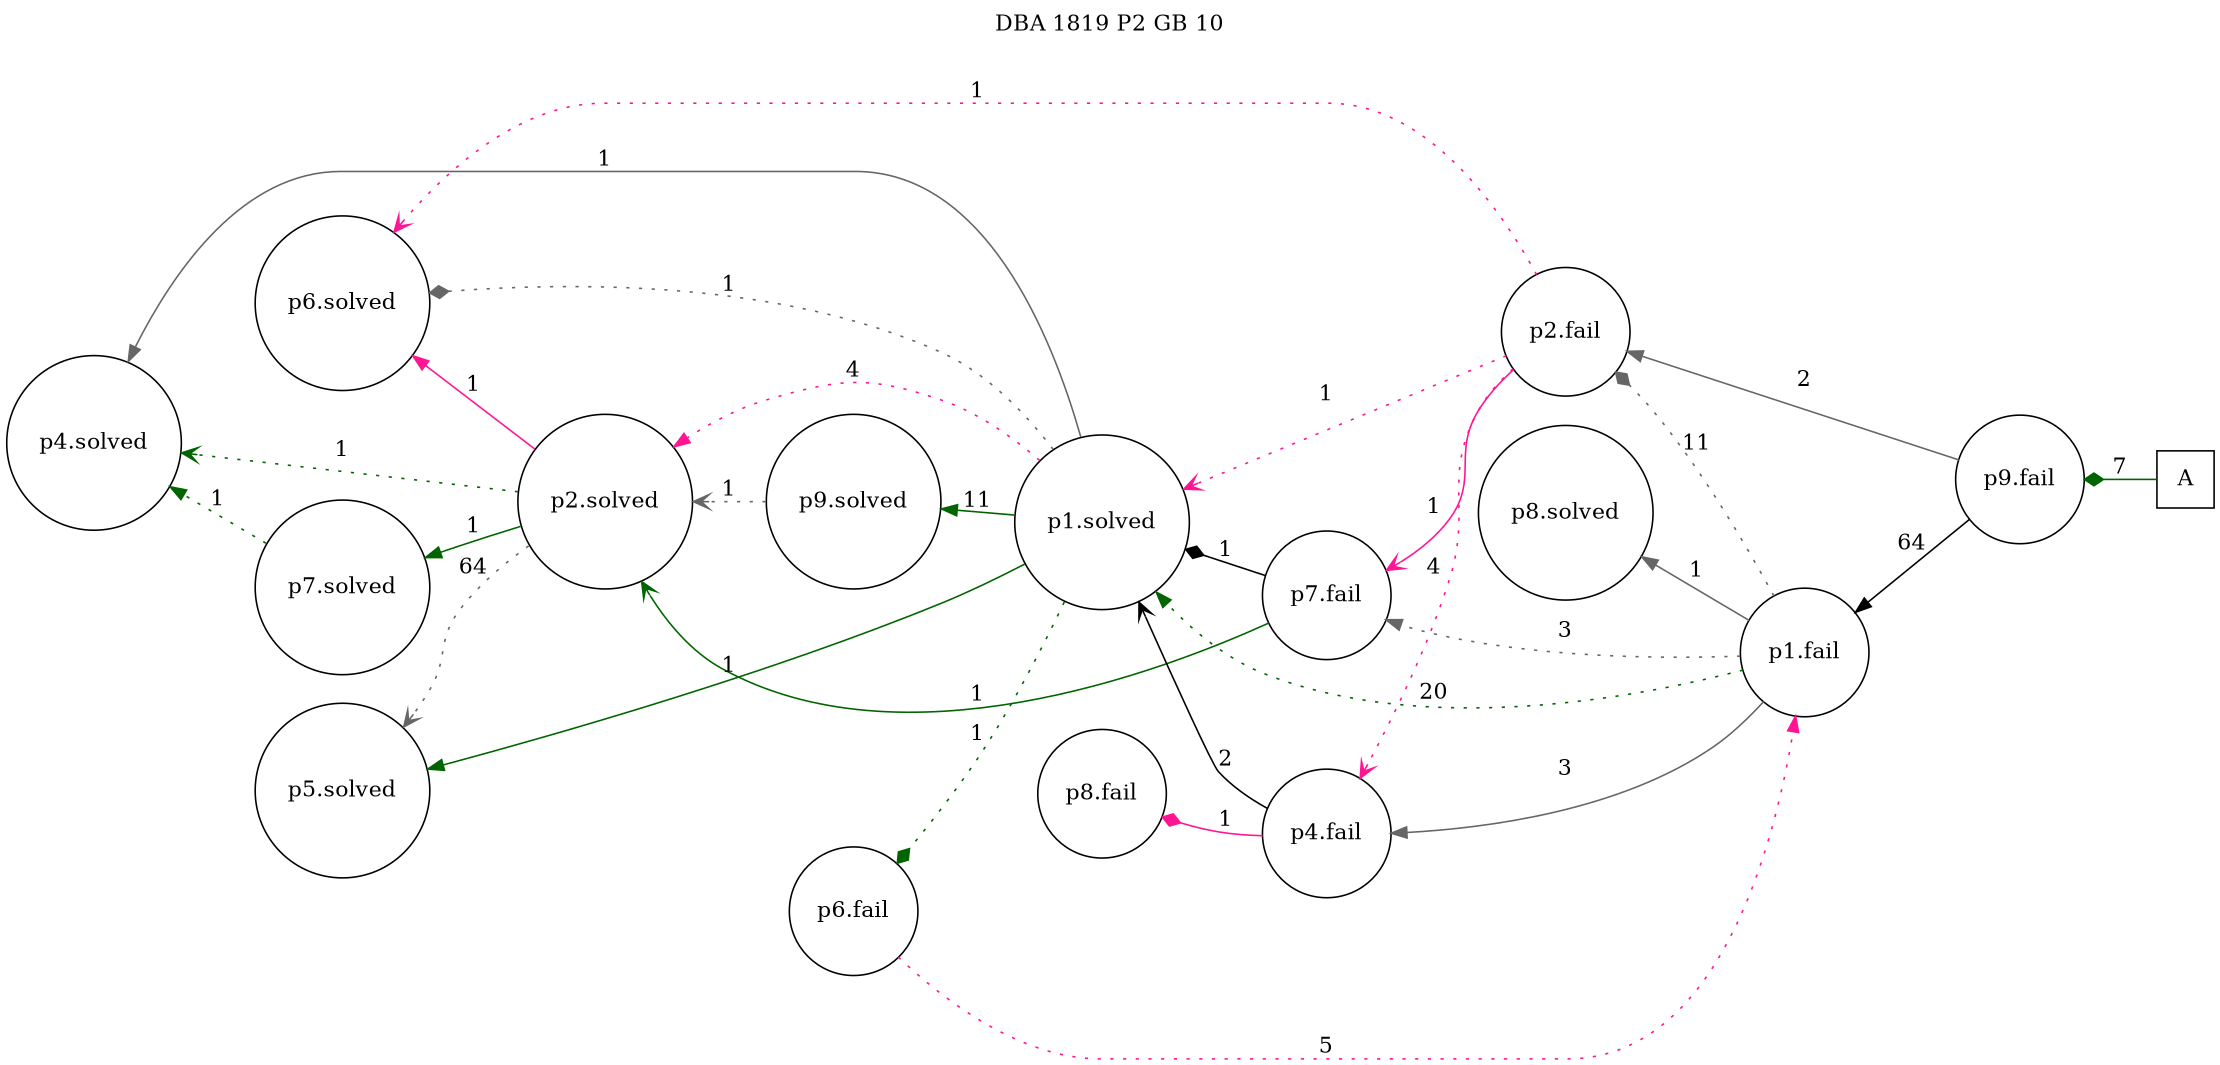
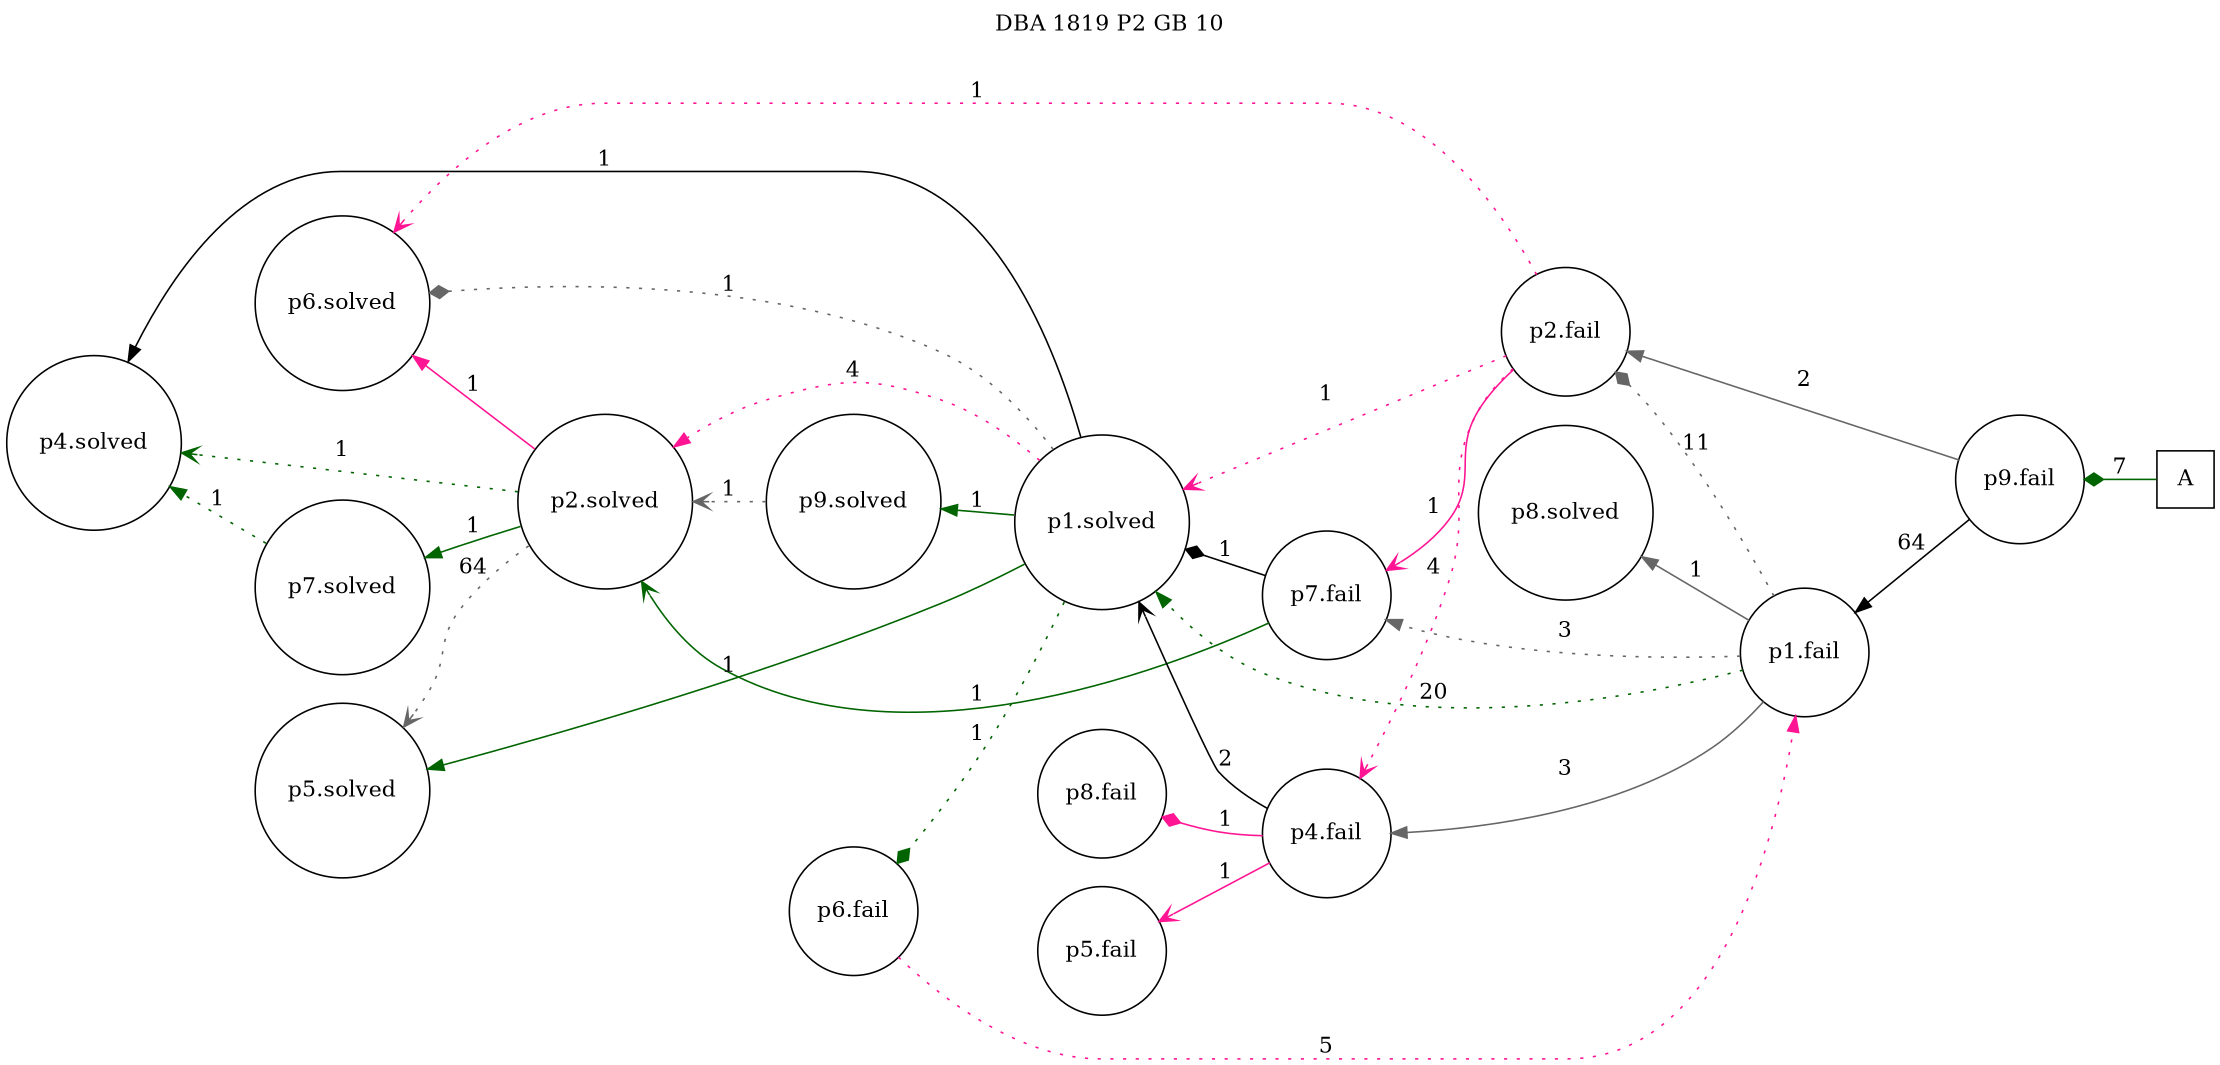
edge "p1.solved" -> "p4.solved": color gray40 -> black
edge "p1.solved" -> "p9.solved": label "11" -> "1"
node "p5.fail": added
